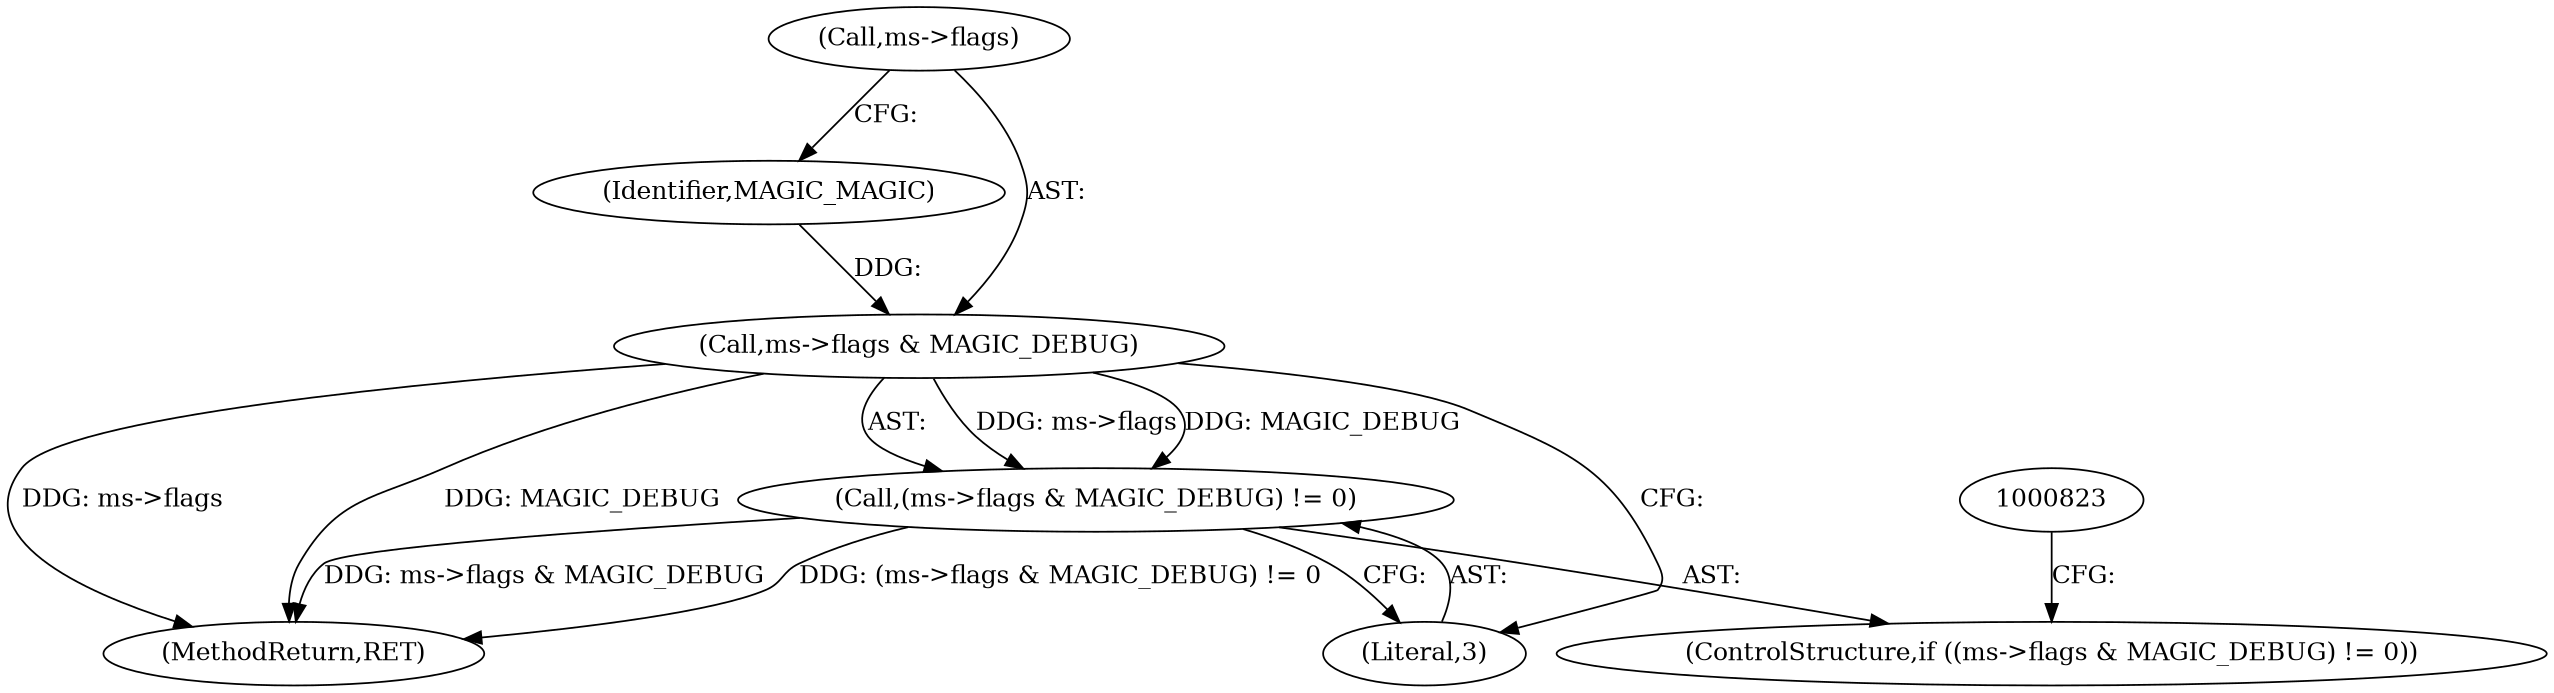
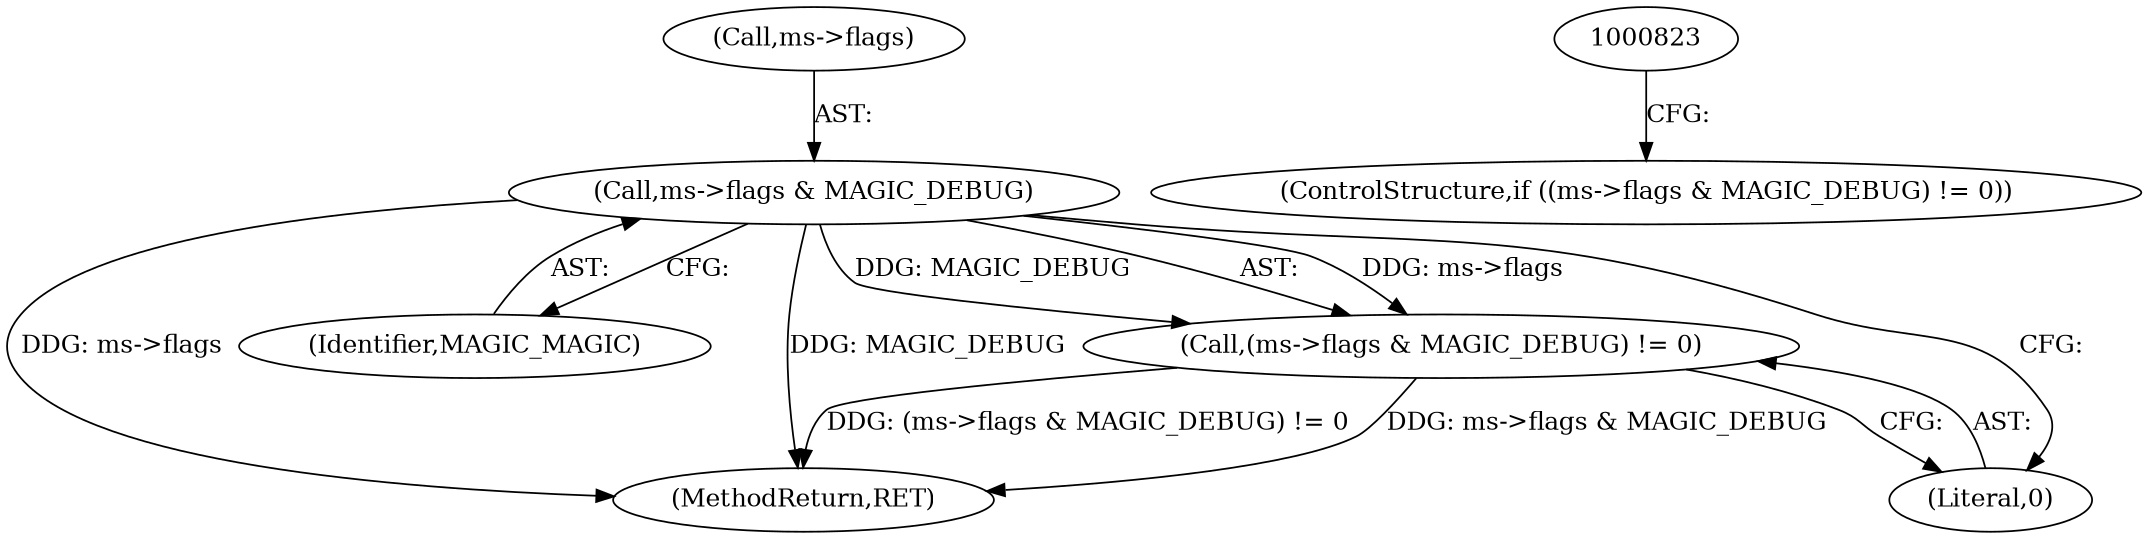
edge "(Call,ms->flags)" -> "(Identifier,MAGIC_MAGIC)": now "(Call,ms->flags & MAGIC_DEBUG)" -> "(Identifier,MAGIC_MAGIC)"
edge "(Identifier,MAGIC_MAGIC)" -> "(Call,ms->flags & MAGIC_DEBUG)": label "DDG: " -> "AST: "
edge "(Call,(ms->flags & MAGIC_DEBUG) != 0)" -> "(ControlStructure,if ((ms->flags & MAGIC_DEBUG) != 0))": removed, label "AST:"
node "(Literal,3)": label "(Literal,3)" -> "(Literal,0)"
